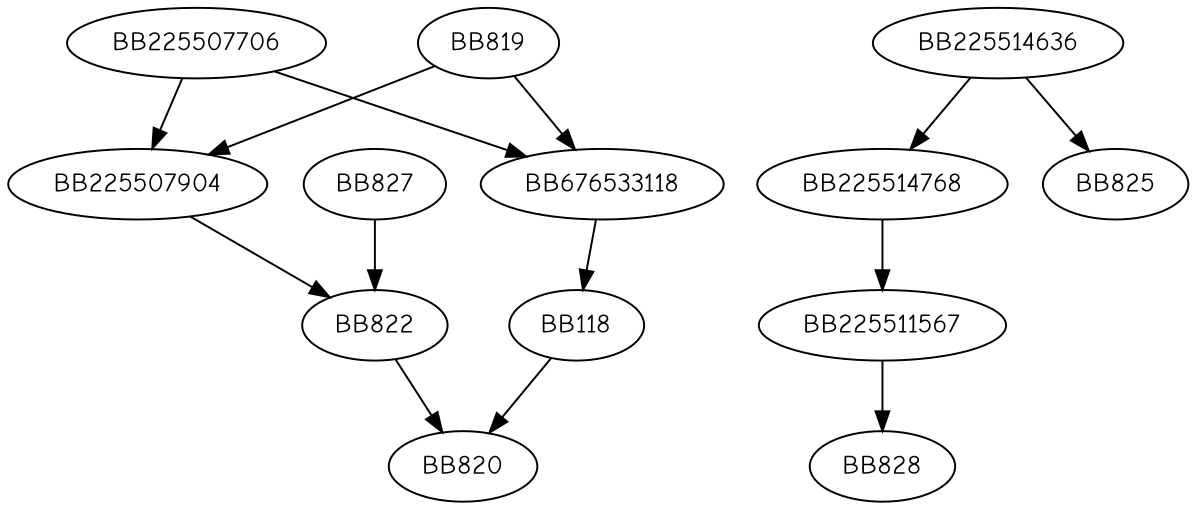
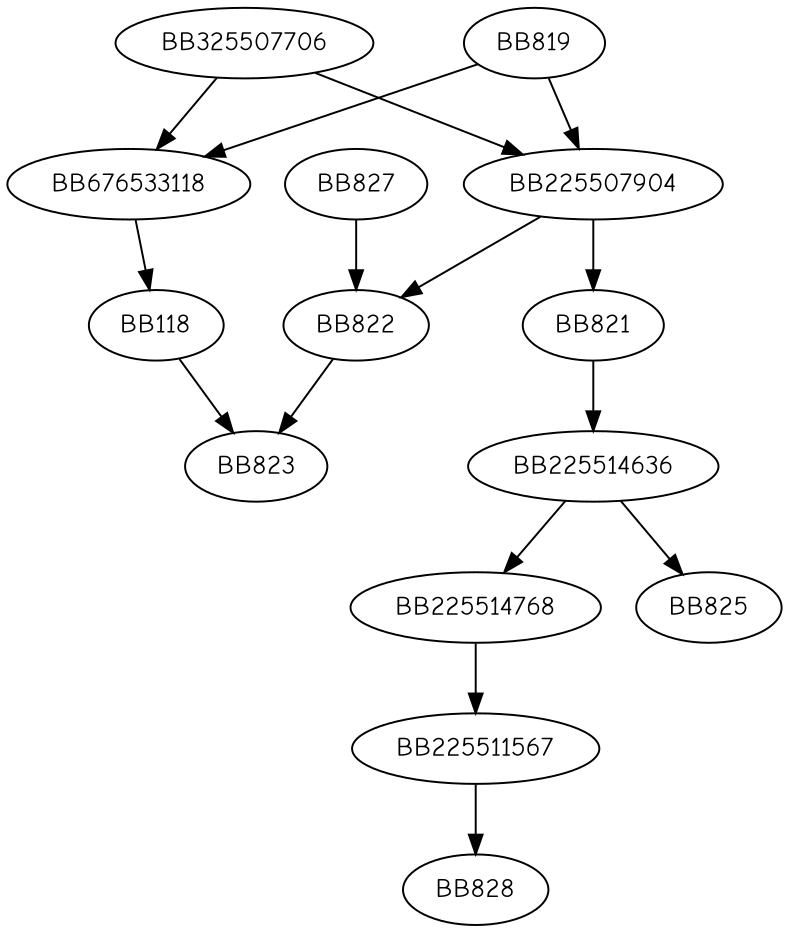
node "BB225507706": label "BB225507706" -> "BB325507706"
node "BB821": added
node "BB820": label "BB820" -> "BB823"
